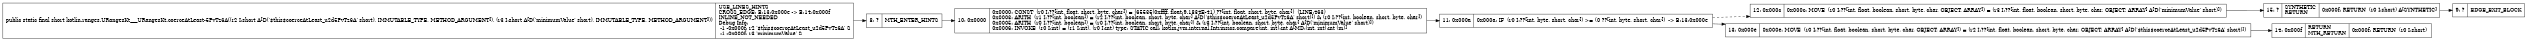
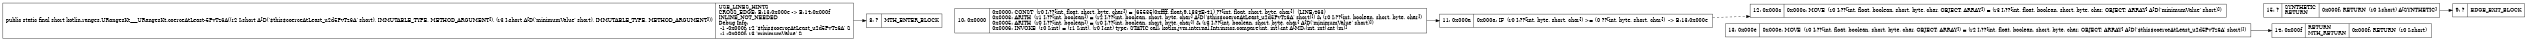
edge "12: 0x000c" -> "15: ?": removed
node "8: ?": text "MTH_ENTER_HINTS" -> "MTH_ENTER_BLOCK"
edge "8: ?" -> "10: 0x0000": removed
edge "11: 0x000a" -> "13: 0x000e": removed
